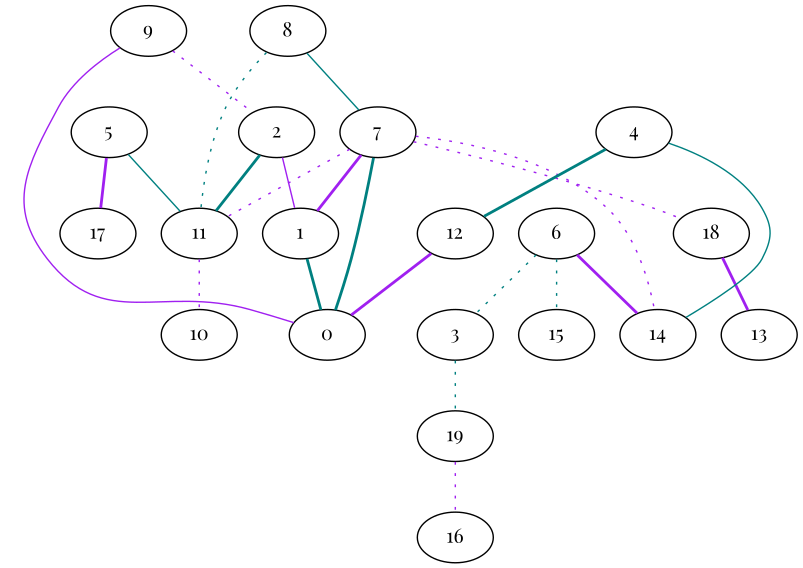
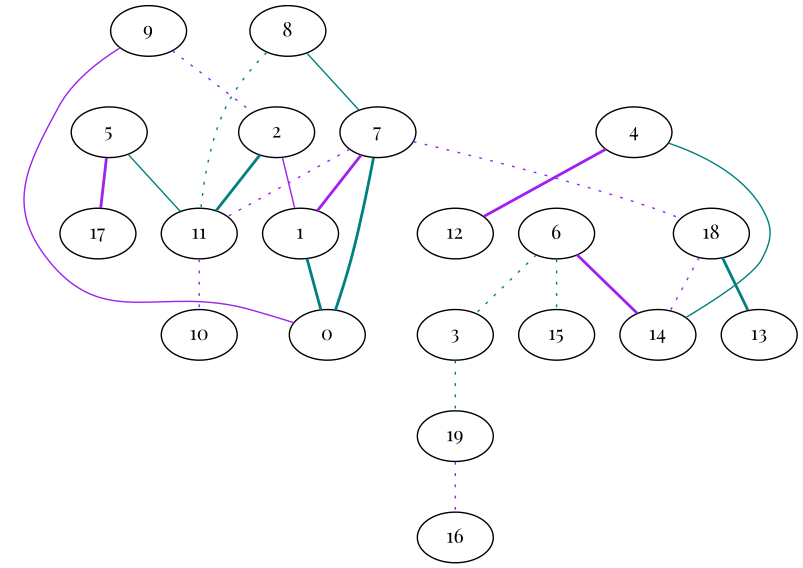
edge "4" -- "12": color teal -> purple
edge "7" -- "14": now "18" -- "14"
edge "18" -- "13": color purple -> teal
edge "12" -- "0": removed
